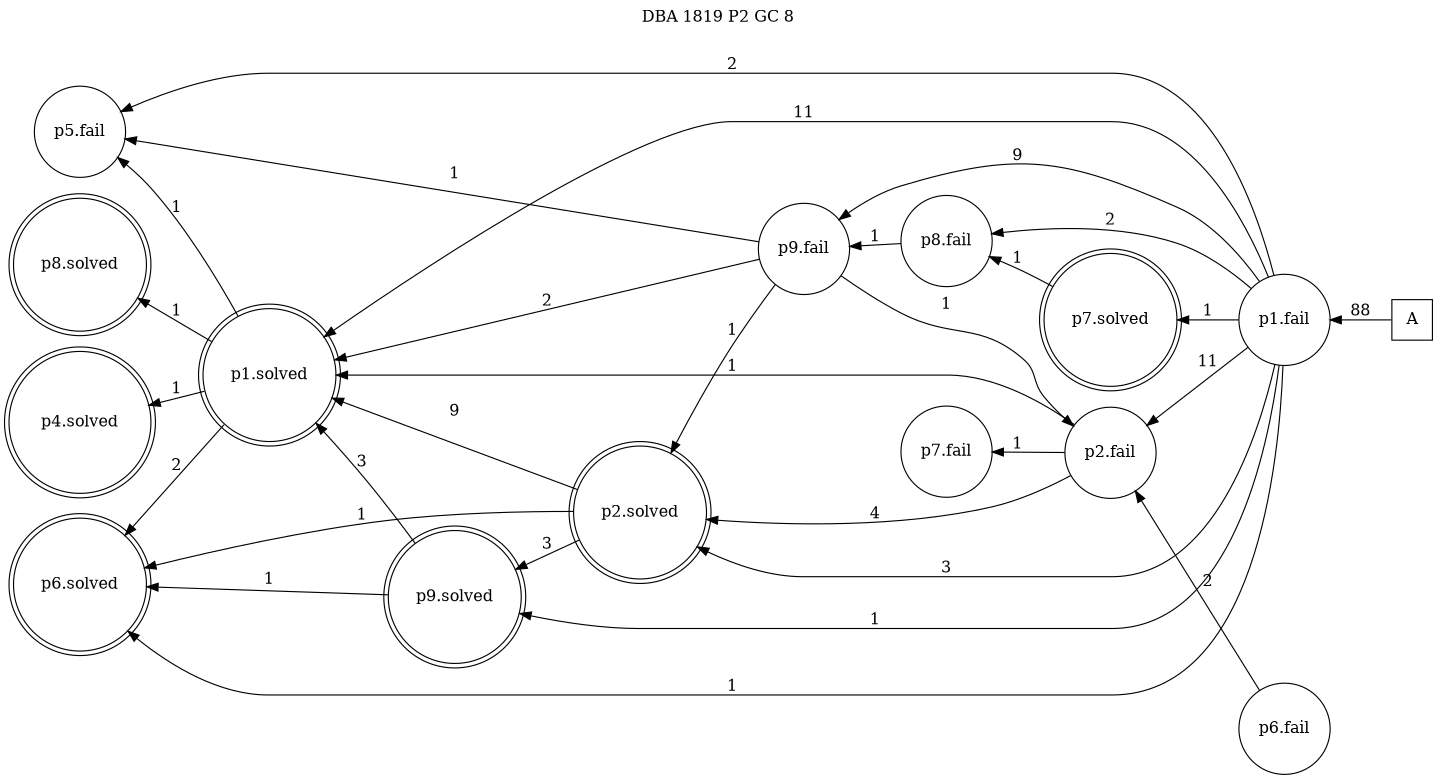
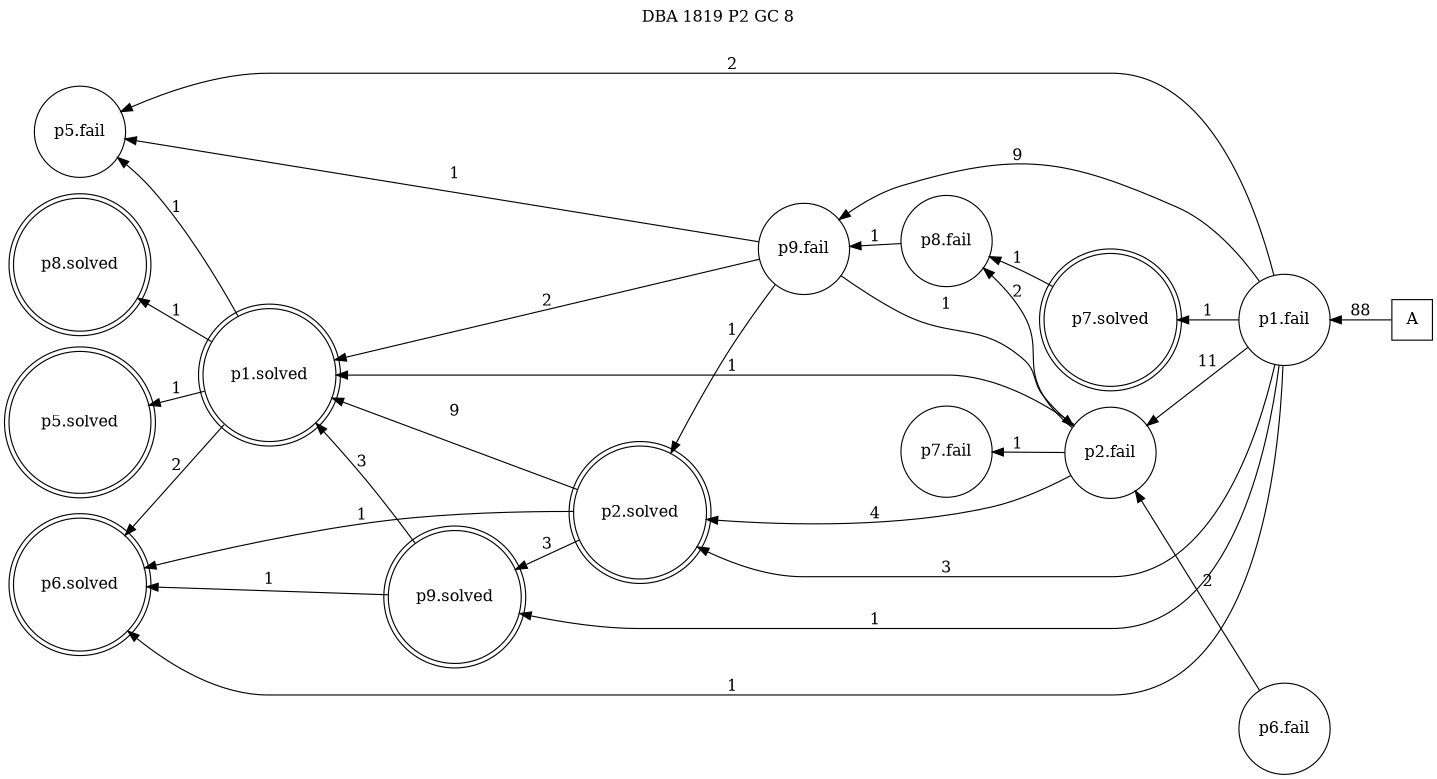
edge "p1.fail" -> "p1.solved": removed, label "11"
edge "p1.fail" -> "p8.fail": now "p2.fail" -> "p8.fail"
node "p4.solved": label "p4.solved" -> "p5.solved"
